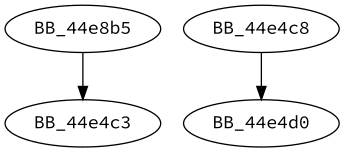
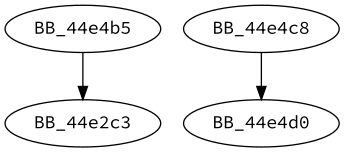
node "BB_44e8b5": label "BB_44e8b5" -> "BB_44e4b5"
node "BB_44e4c3": label "BB_44e4c3" -> "BB_44e2c3"
